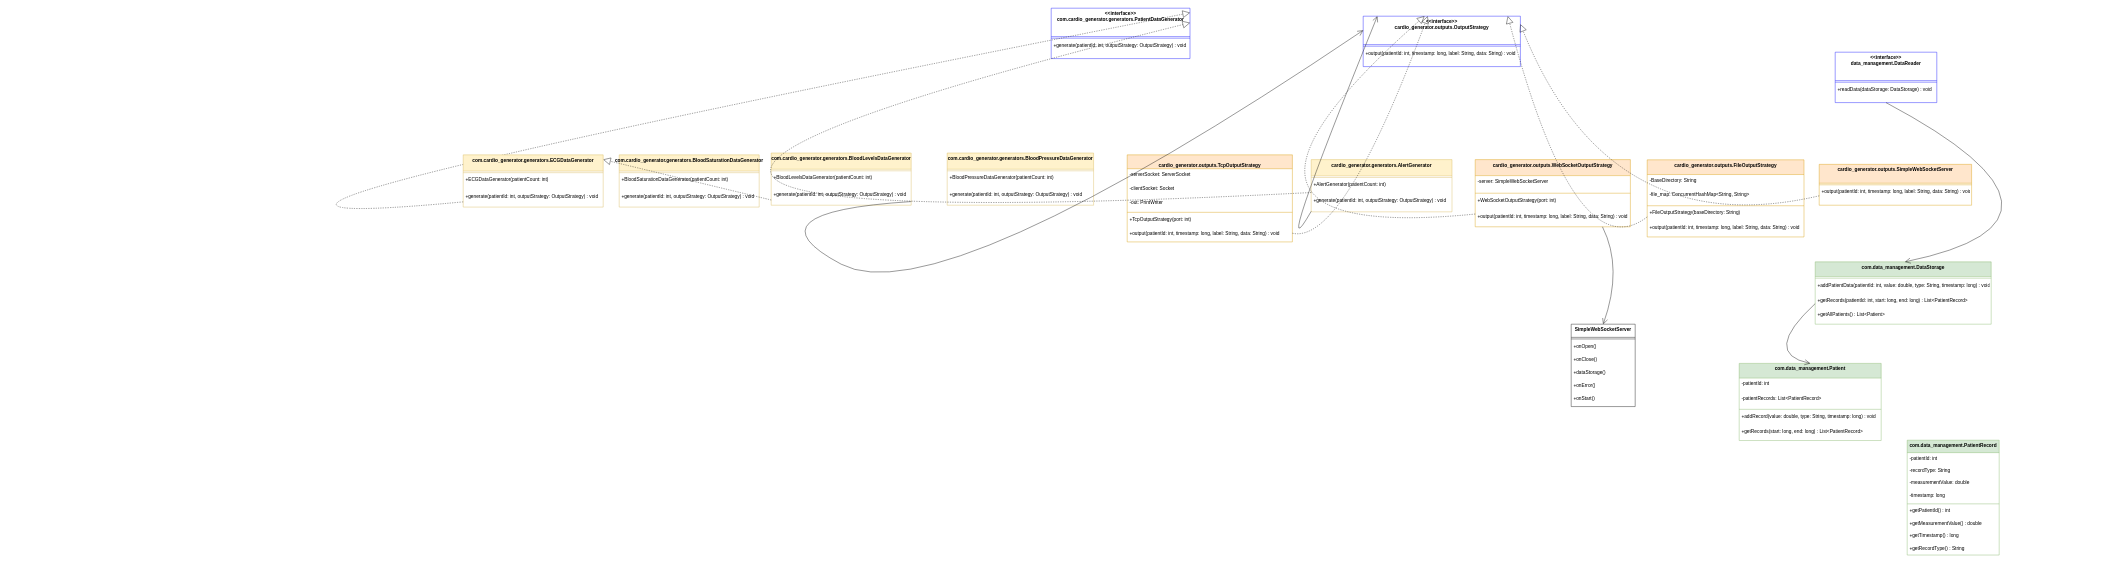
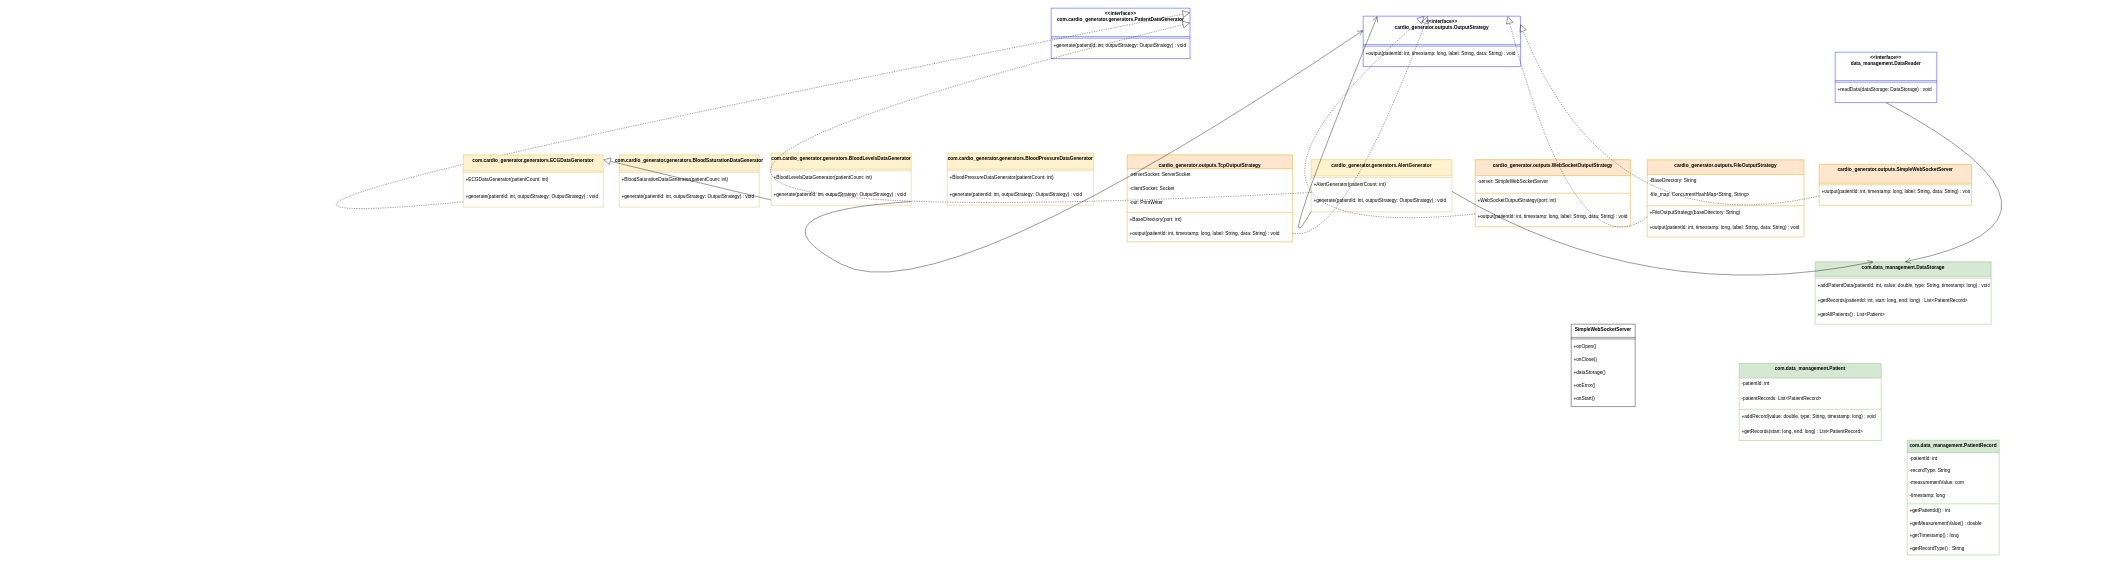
edge "com.cardio_generator.generators.BloodLevelsDataGenerator" -> "com.cardio_generator.generators.ECGDataGenerator": style dashed -> solid
node "+TcpOutputStrategy(port: int)": label "+TcpOutputStrategy(port: int)" -> "+BaseDirectory(port: int)"
edge "cardio_generator.generators.AlertGenerator" -> "com.data_management.DataStorage": added
edge "cardio_generator.outputs.WebSocketOutputStrategy" -> "SimpleWebSocketServer": removed
edge "com.data_management.DataStorage" -> "com.data_management.Patient": removed
node "-measurementValue: double": label "-measurementValue: double" -> "-measurementValue: com"
